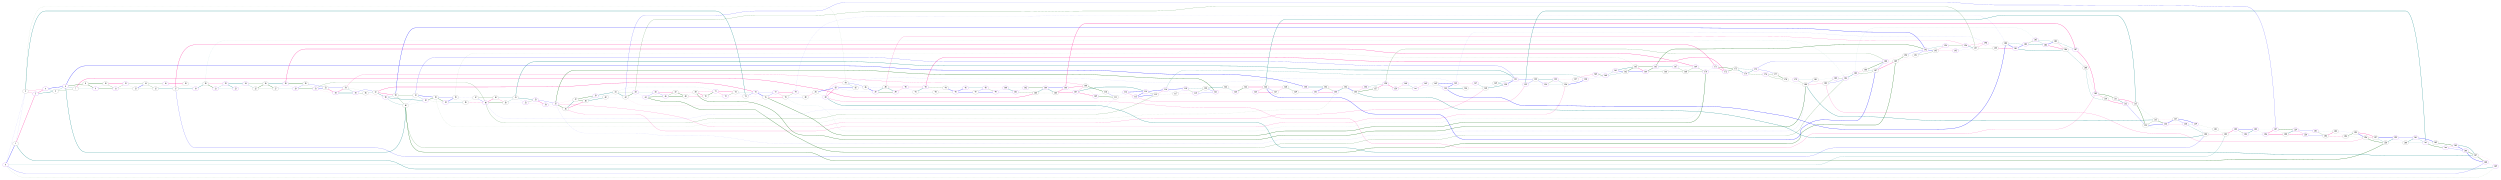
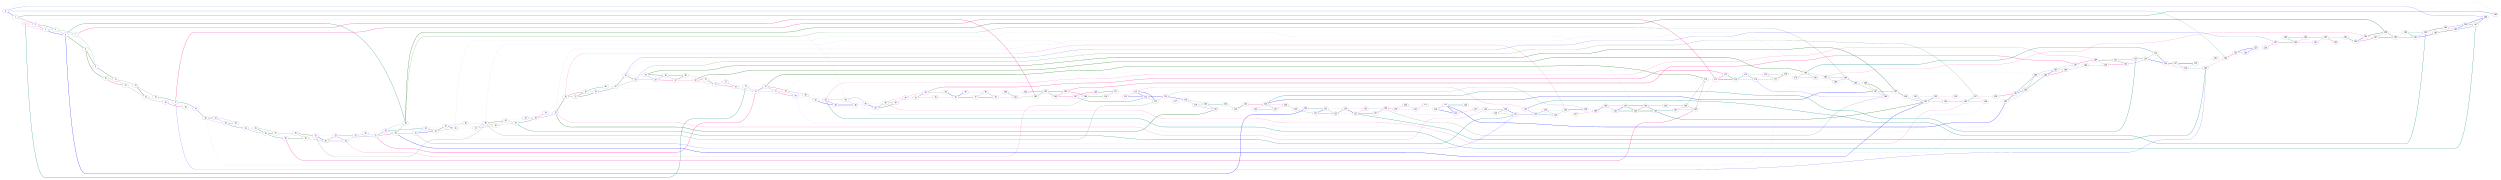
edge "201" -- "206": now "201" -- "203"
edge "226" -- "228": removed
